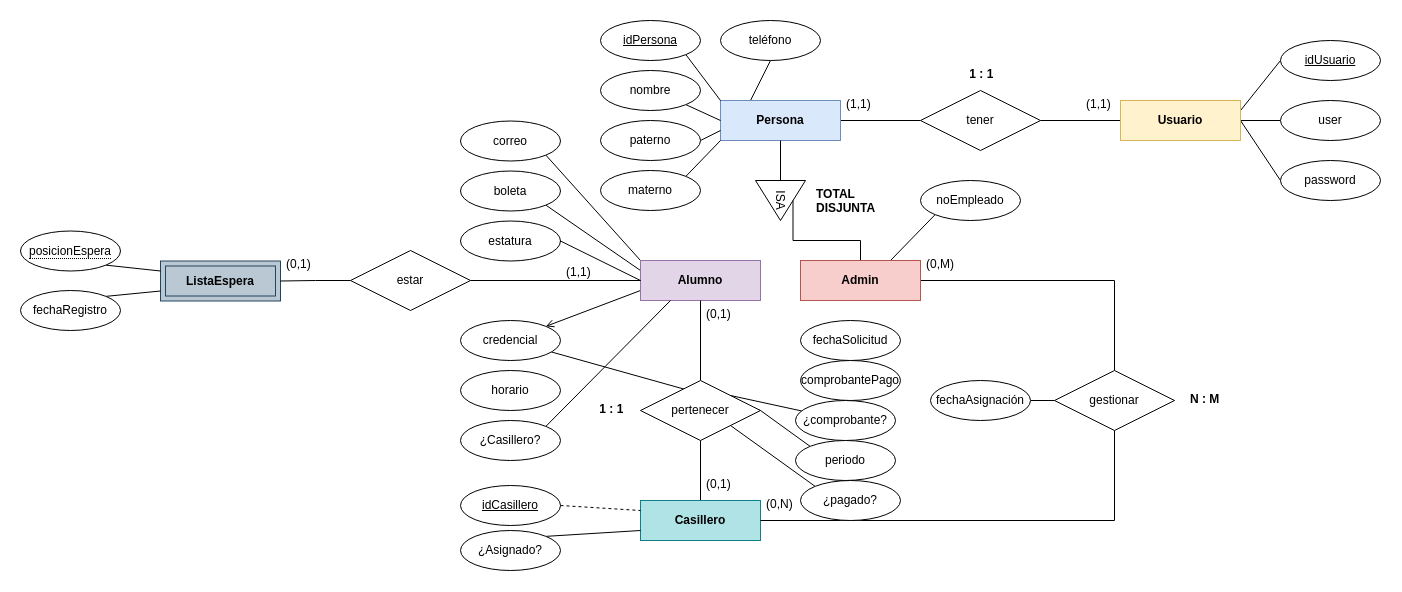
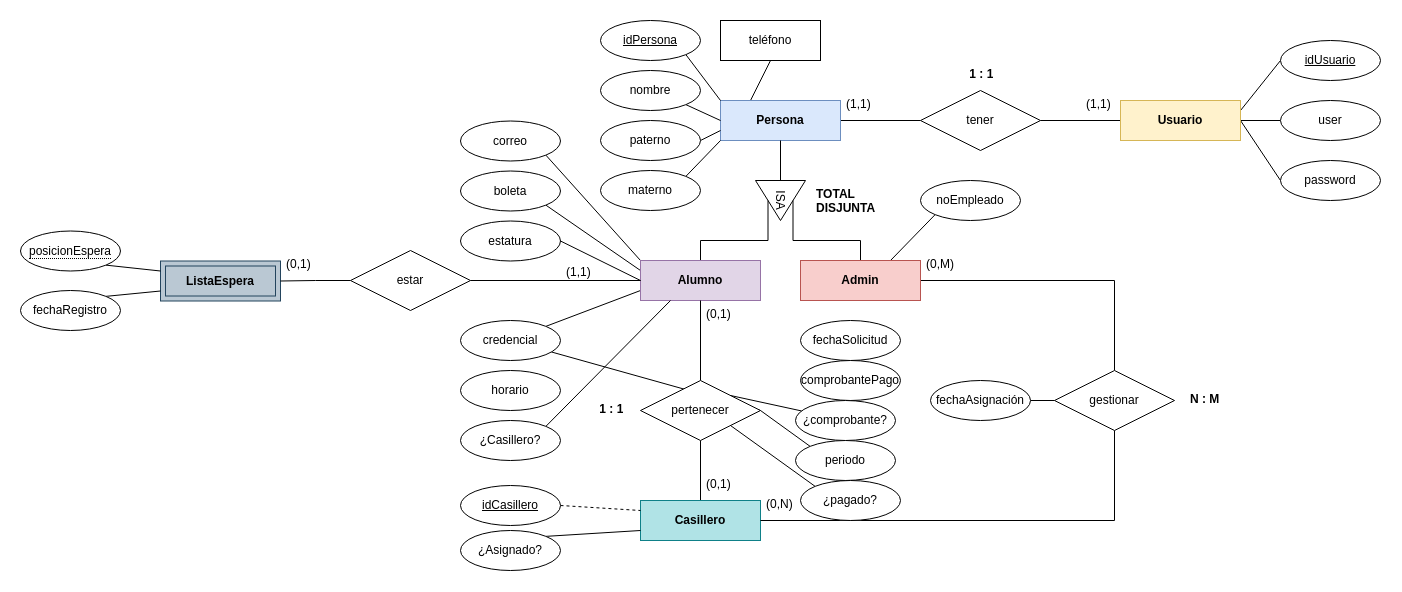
node "teléfono": shape ellipse -> rectangle
edge "ISA" -- "Alumno": added
edge "Alumno" -> "credencial": arrowhead open -> none
